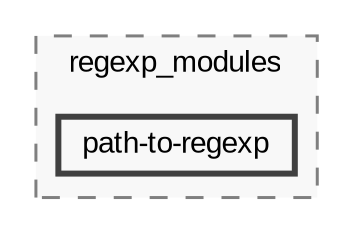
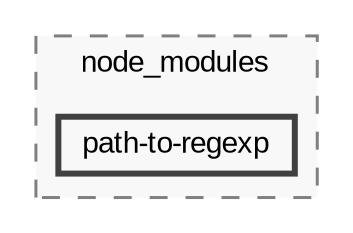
cluster "regexp_modules": label "regexp_modules" -> "node_modules"
